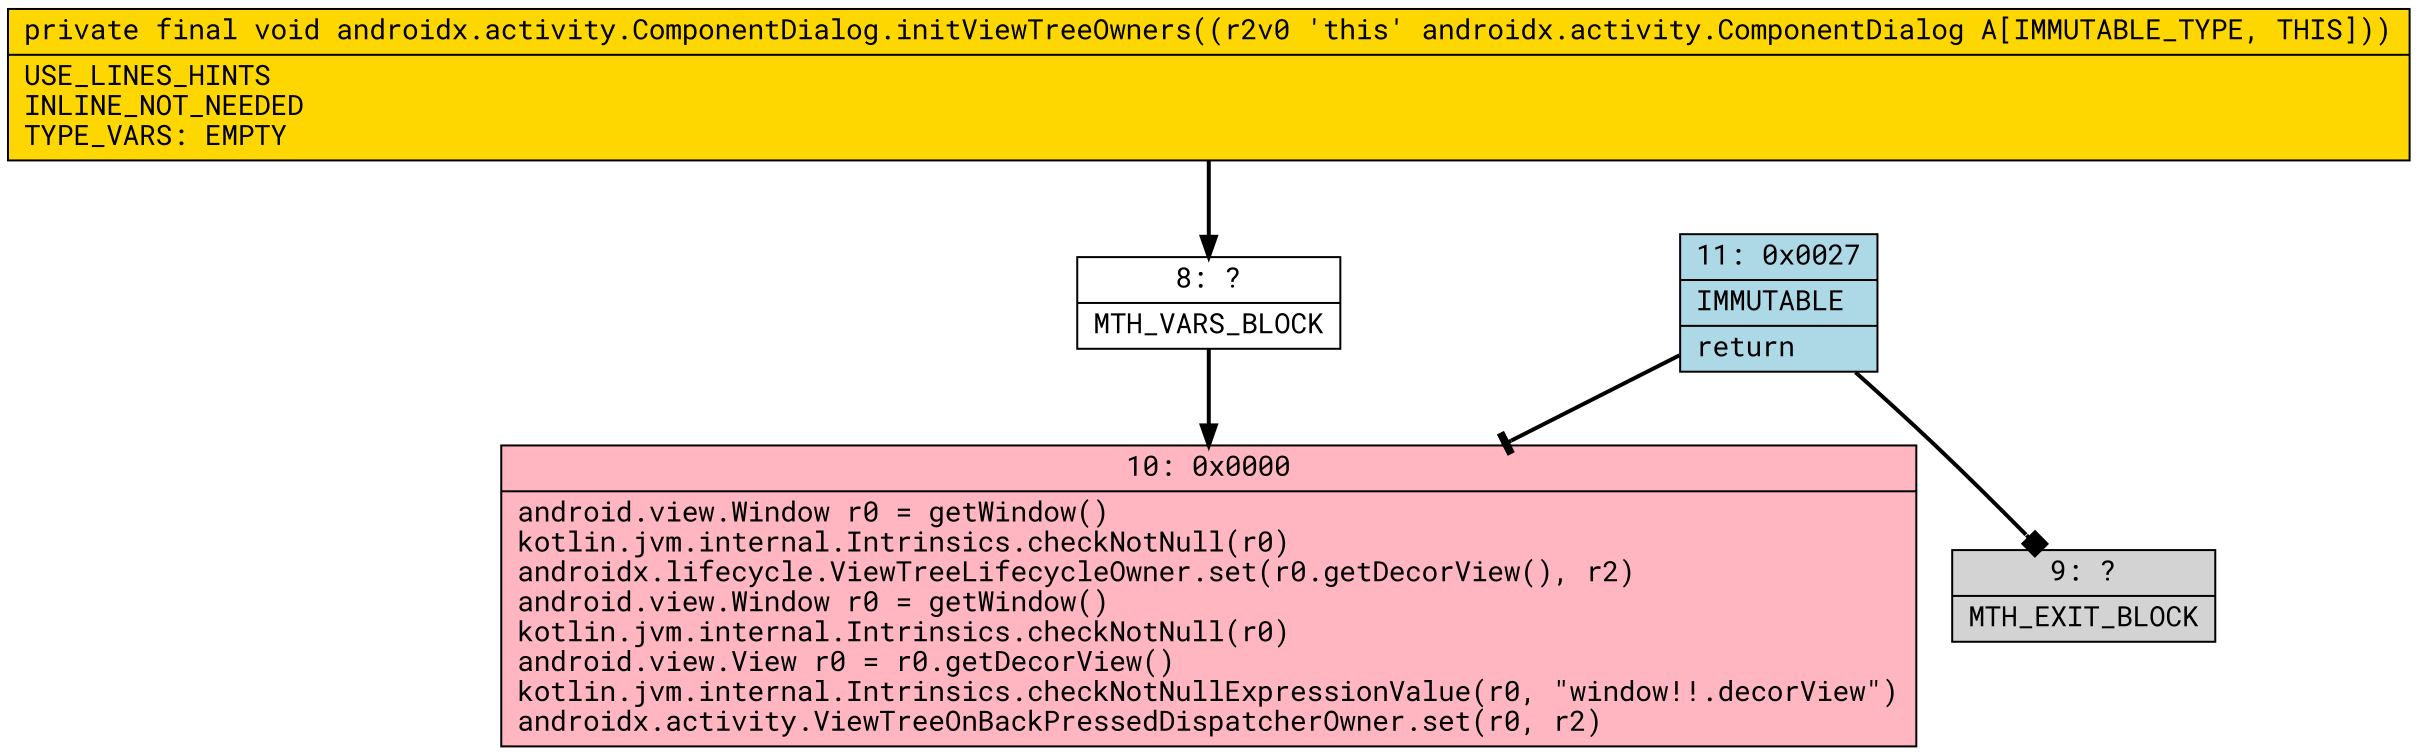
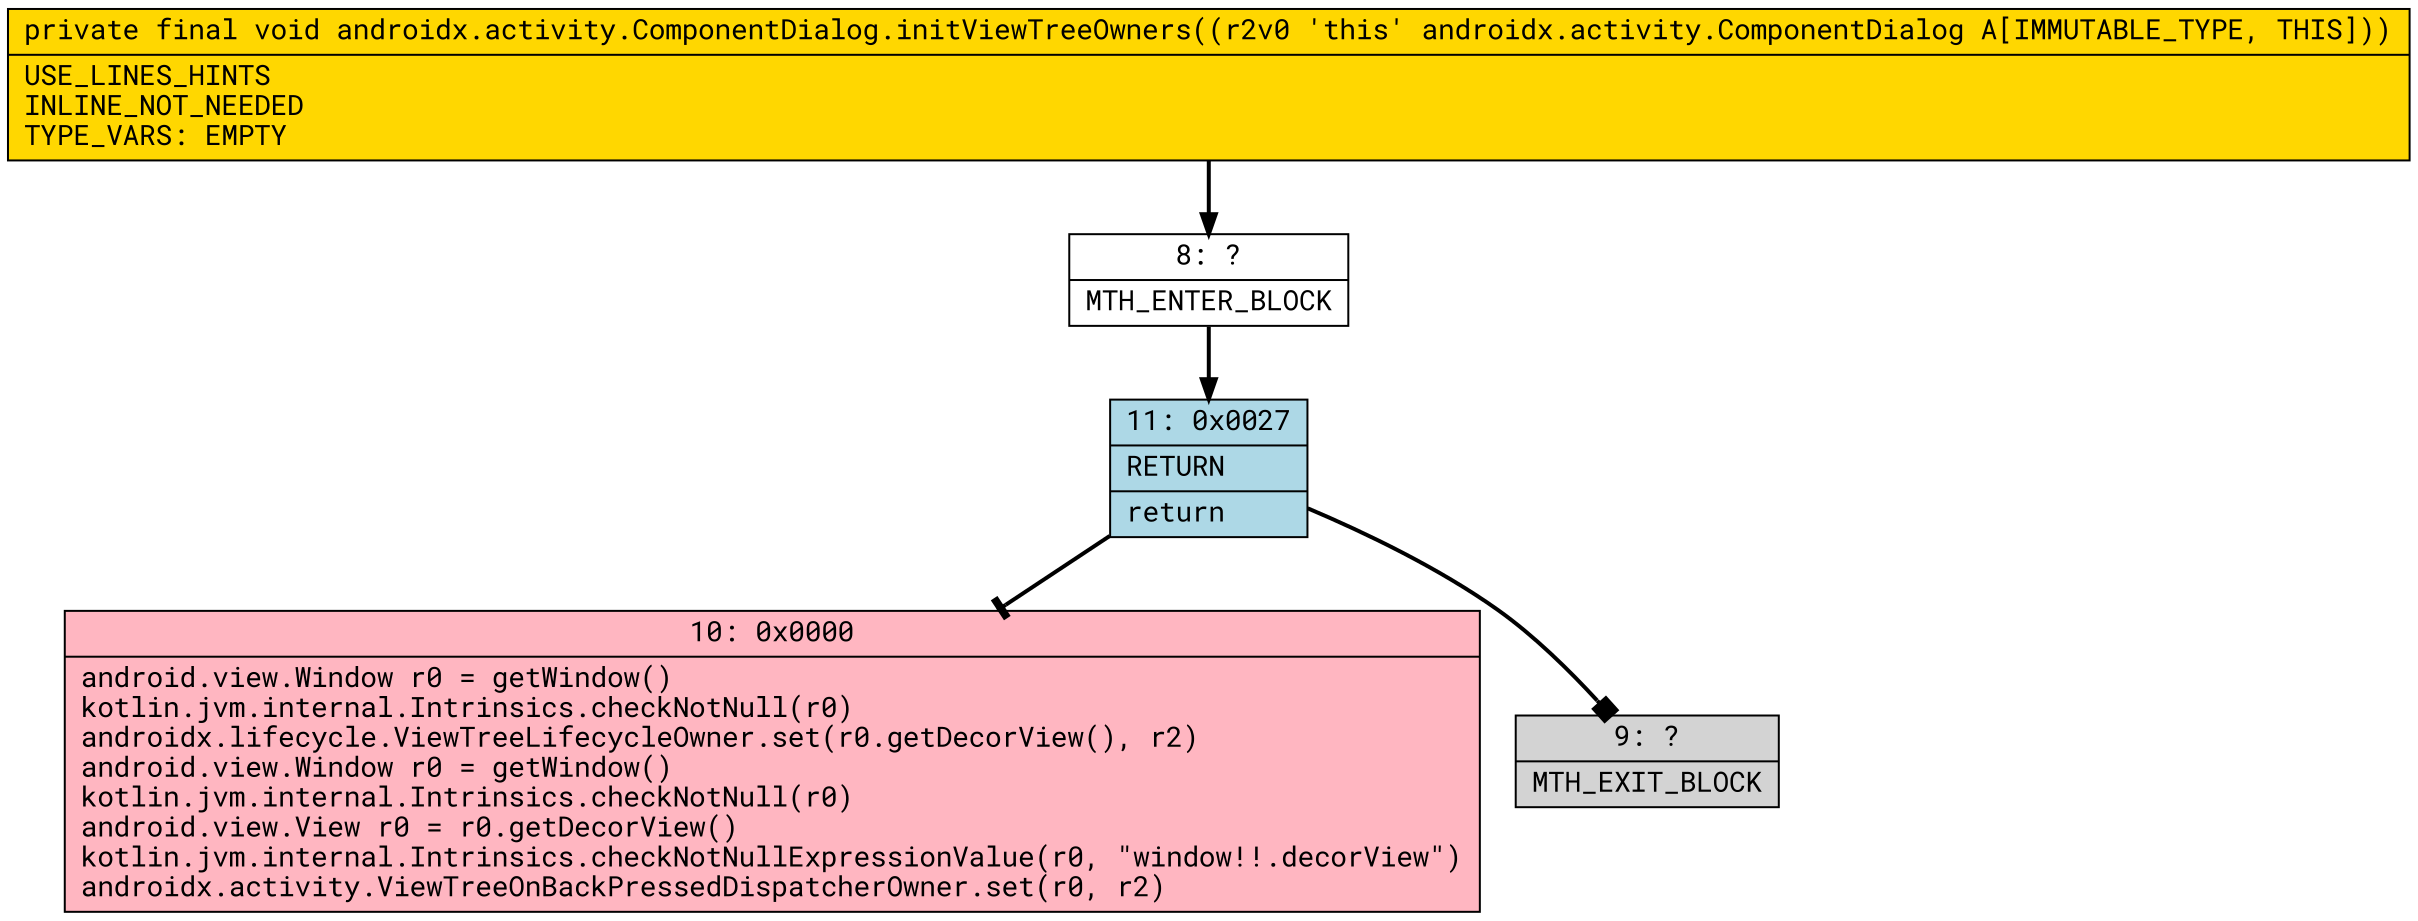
node "11: 0x0027": text "IMMUTABLE" -> "RETURN"
node "8: ?": text "MTH_VARS_BLOCK" -> "MTH_ENTER_BLOCK"
edge "8: ?" -> "10: 0x0000": now "8: ?" -> "11: 0x0027"
